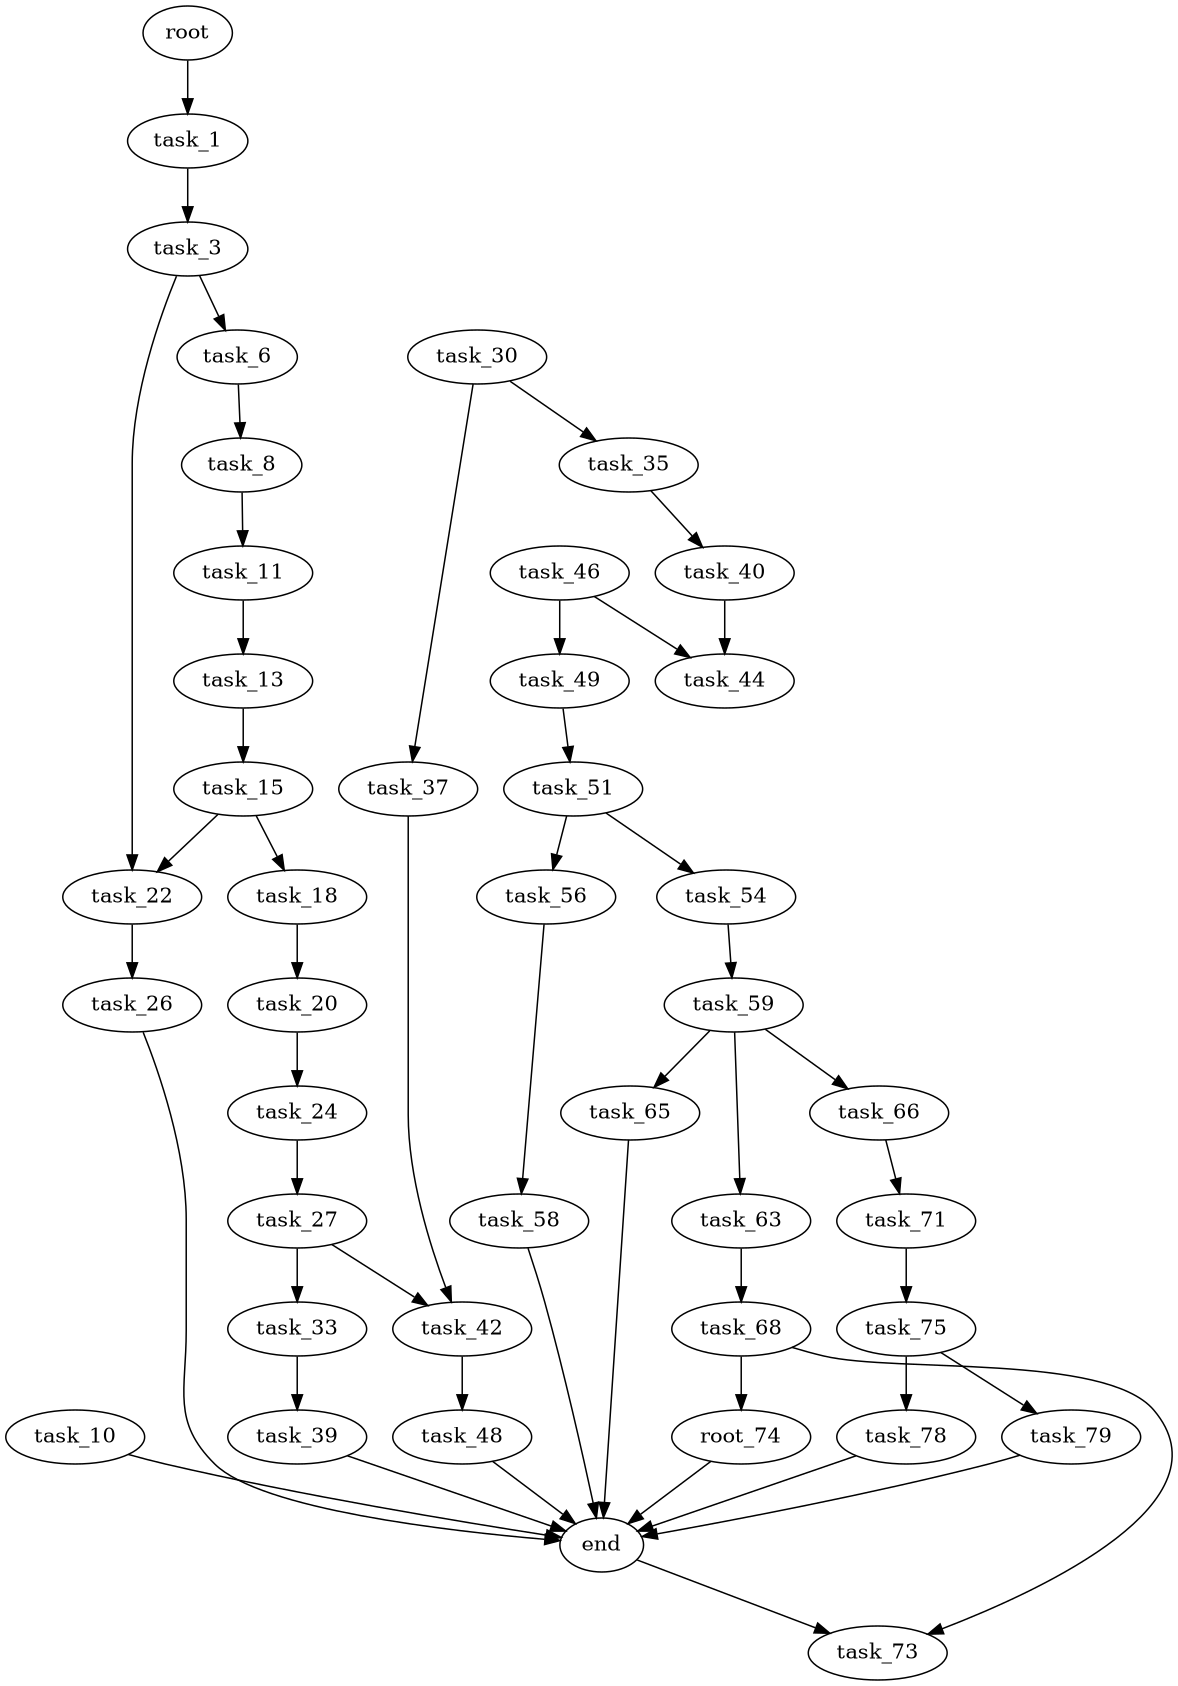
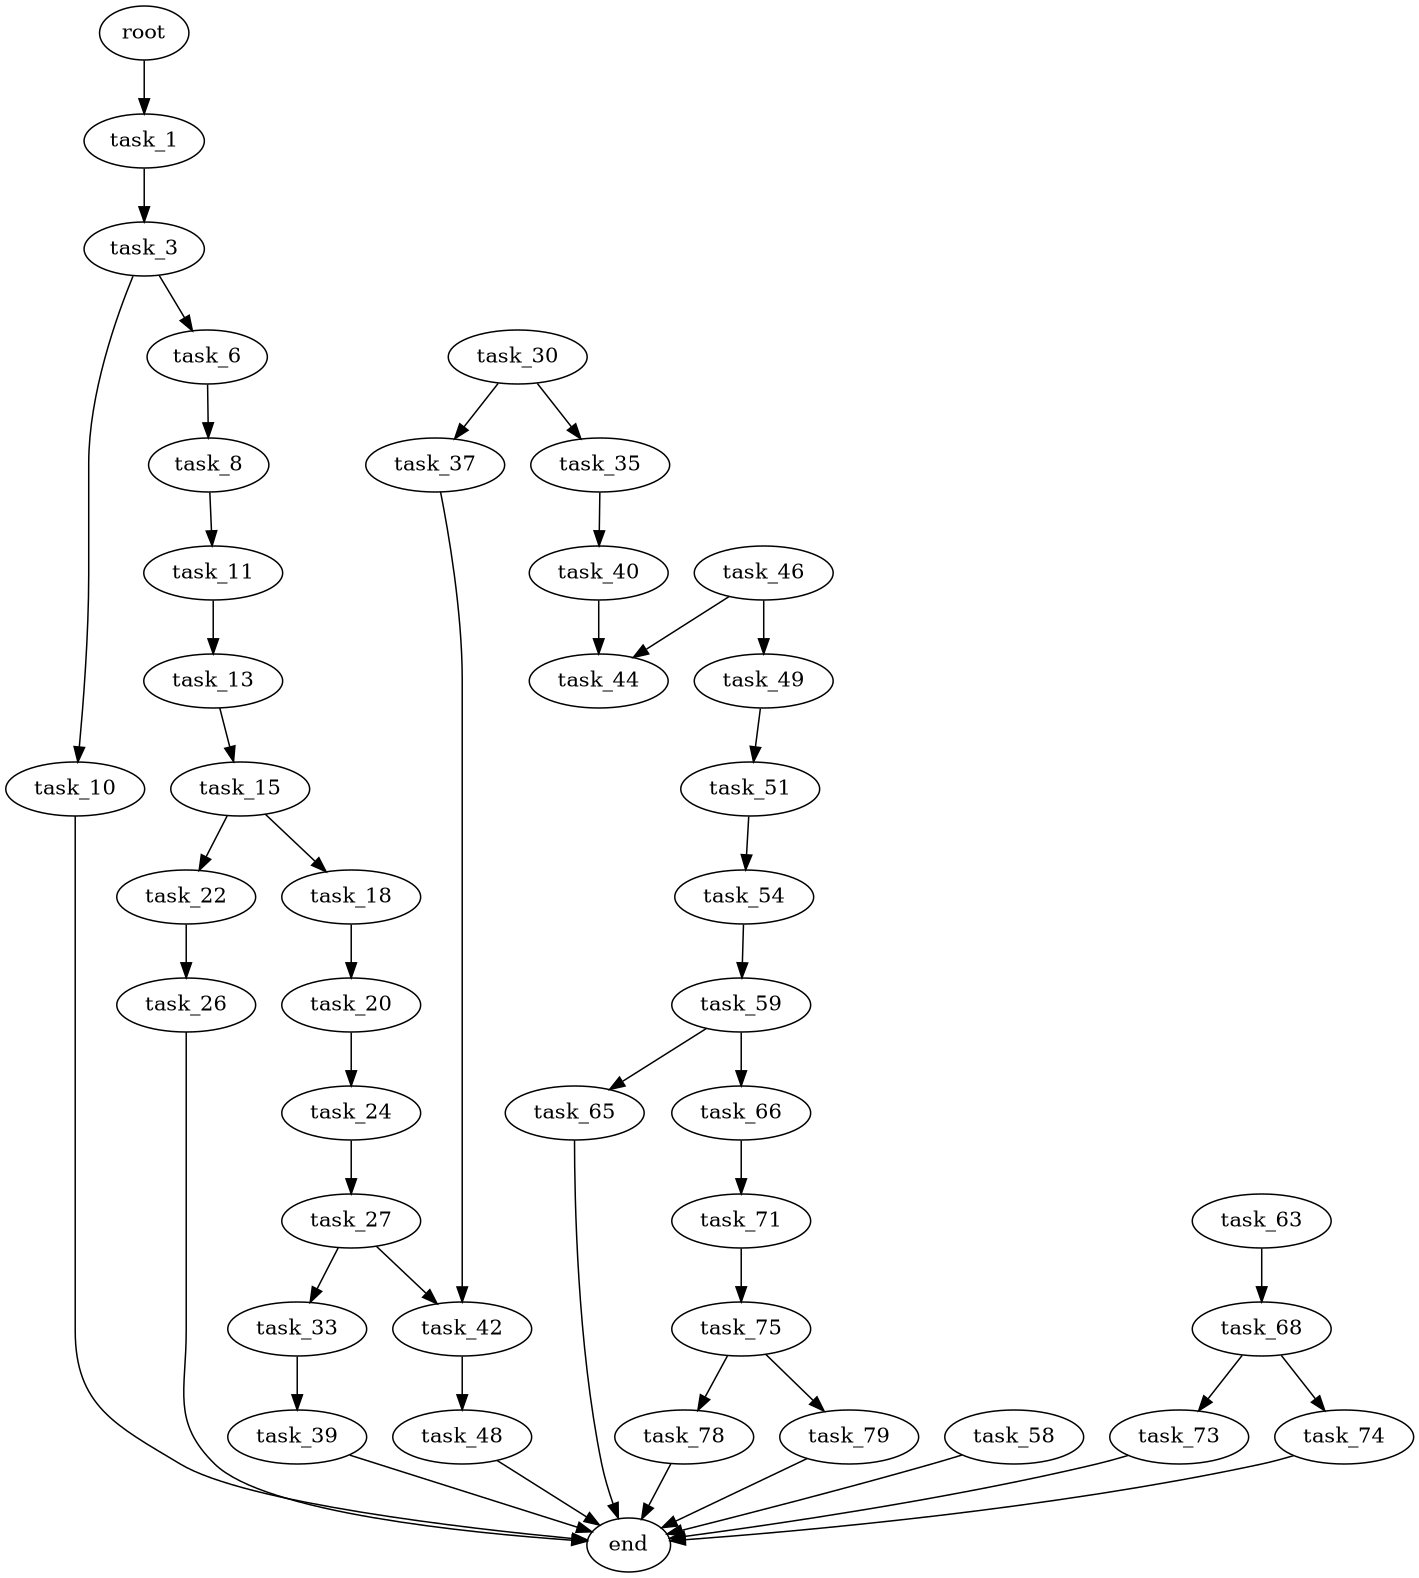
edge "task_3" -> "task_22": now "task_3" -> "task_10"
node "task_56": removed
edge "task_59" -> "task_63": removed
node "root_74": label "root_74" -> "task_74"
edge "end" -> "task_73": reversed
